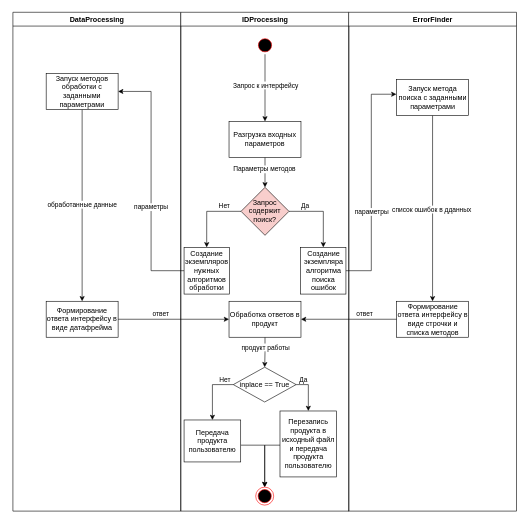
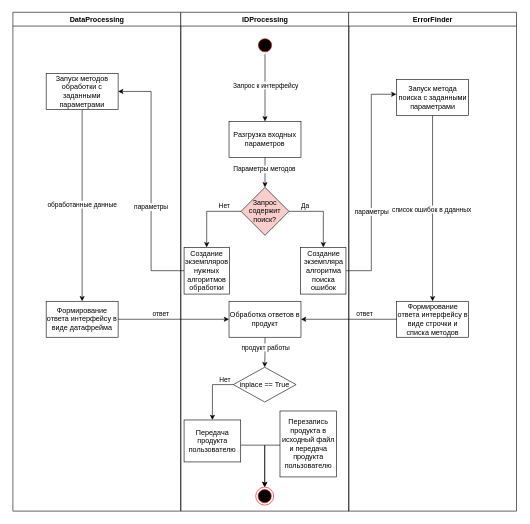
edge "inplace == True" -> "Перезапись продукта в исходный файл и передача продукта пользователю": removed, label "Да"
